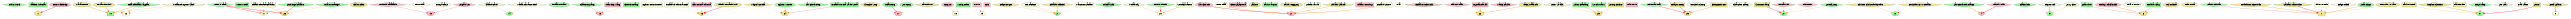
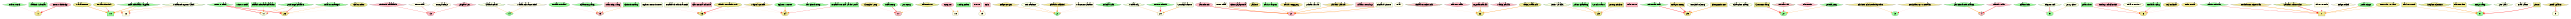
node "Rafael Tolosana-Calasanz": fillcolor lightyellow -> palegreen
node "San Chin Lin": label "San Chin Lin" -> "San Kho Lin"
